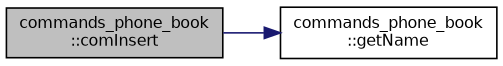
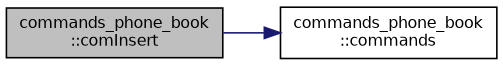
node "commands_phone_book ::getName": label "commands_phone_book ::getName" -> "commands_phone_book ::commands"
